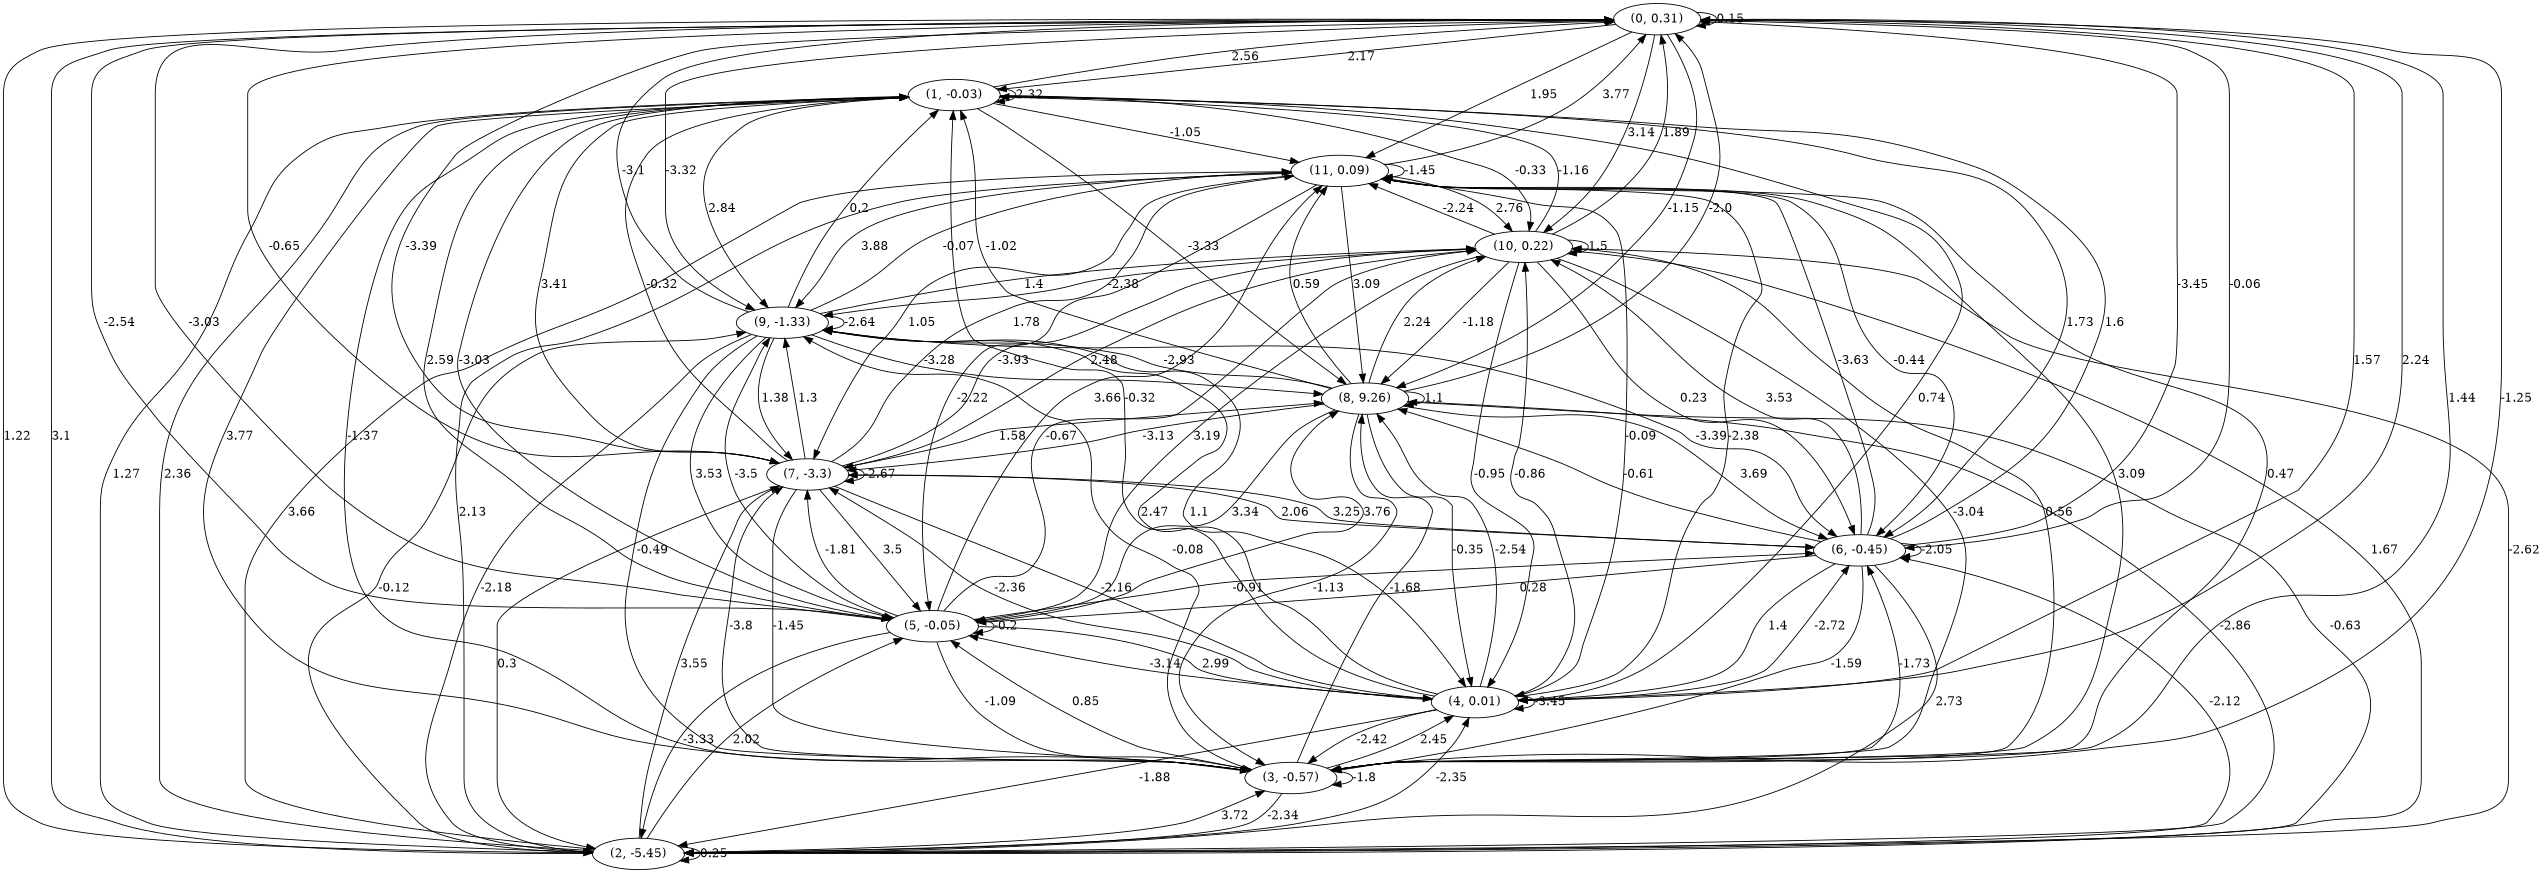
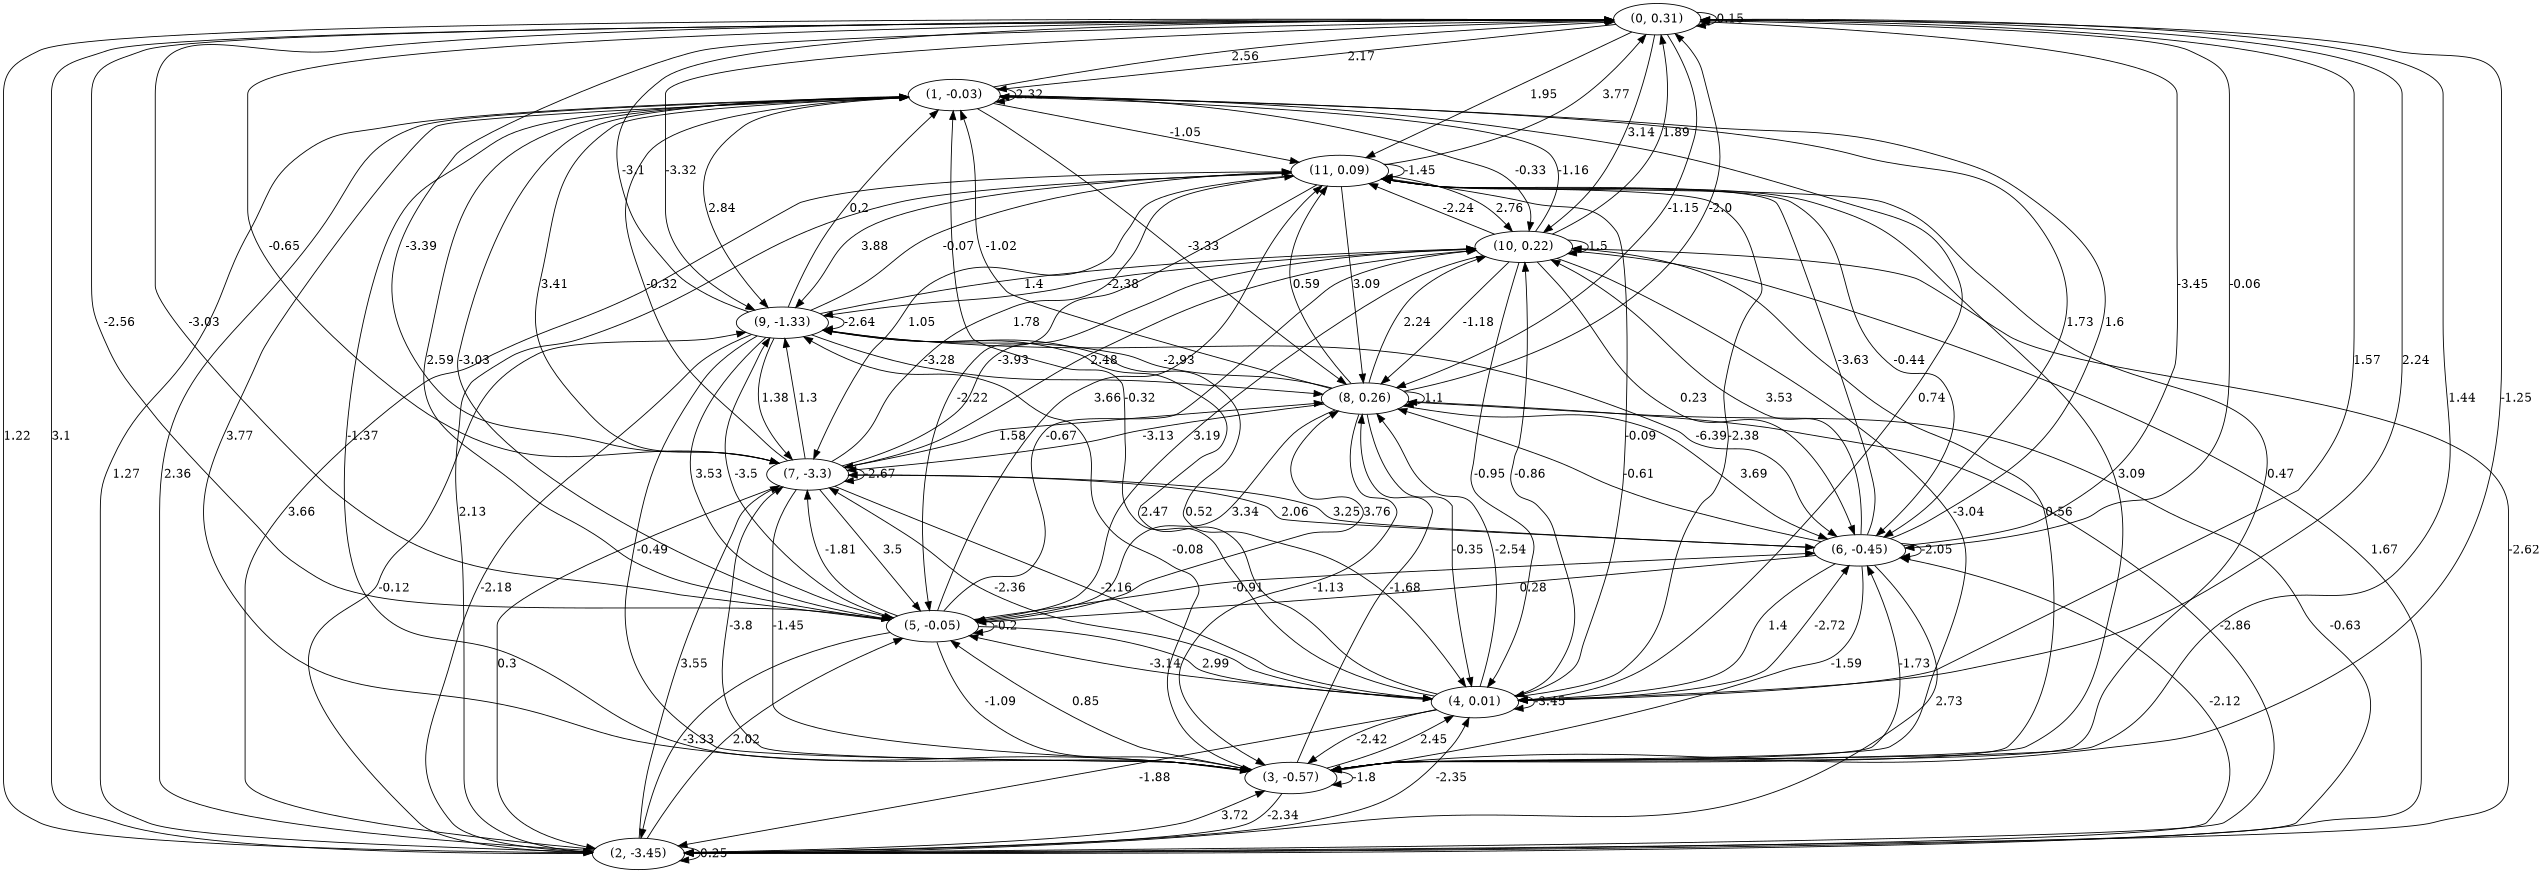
edge "(0, 0.31)" -> "(5, -0.05)": label "-2.54" -> "-2.56"
node "(8, 9.26)": label "(8, 9.26)" -> "(8, 0.26)"
edge "(9, -1.33)" -> "(6, -0.45)": label "-3.39" -> "-6.39"
edge "(9, -1.33)" -> "(4, 0.01)": label "1.1" -> "0.52"
node "(2, -5.45)": label "(2, -5.45)" -> "(2, -3.45)"
